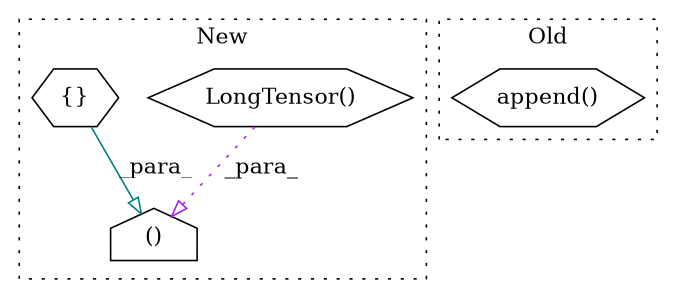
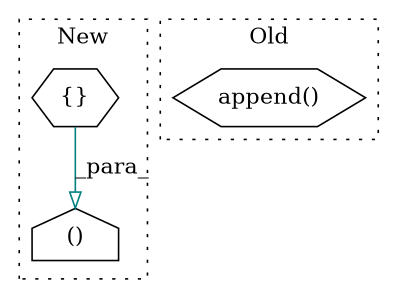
node "LongTensor()": removed
